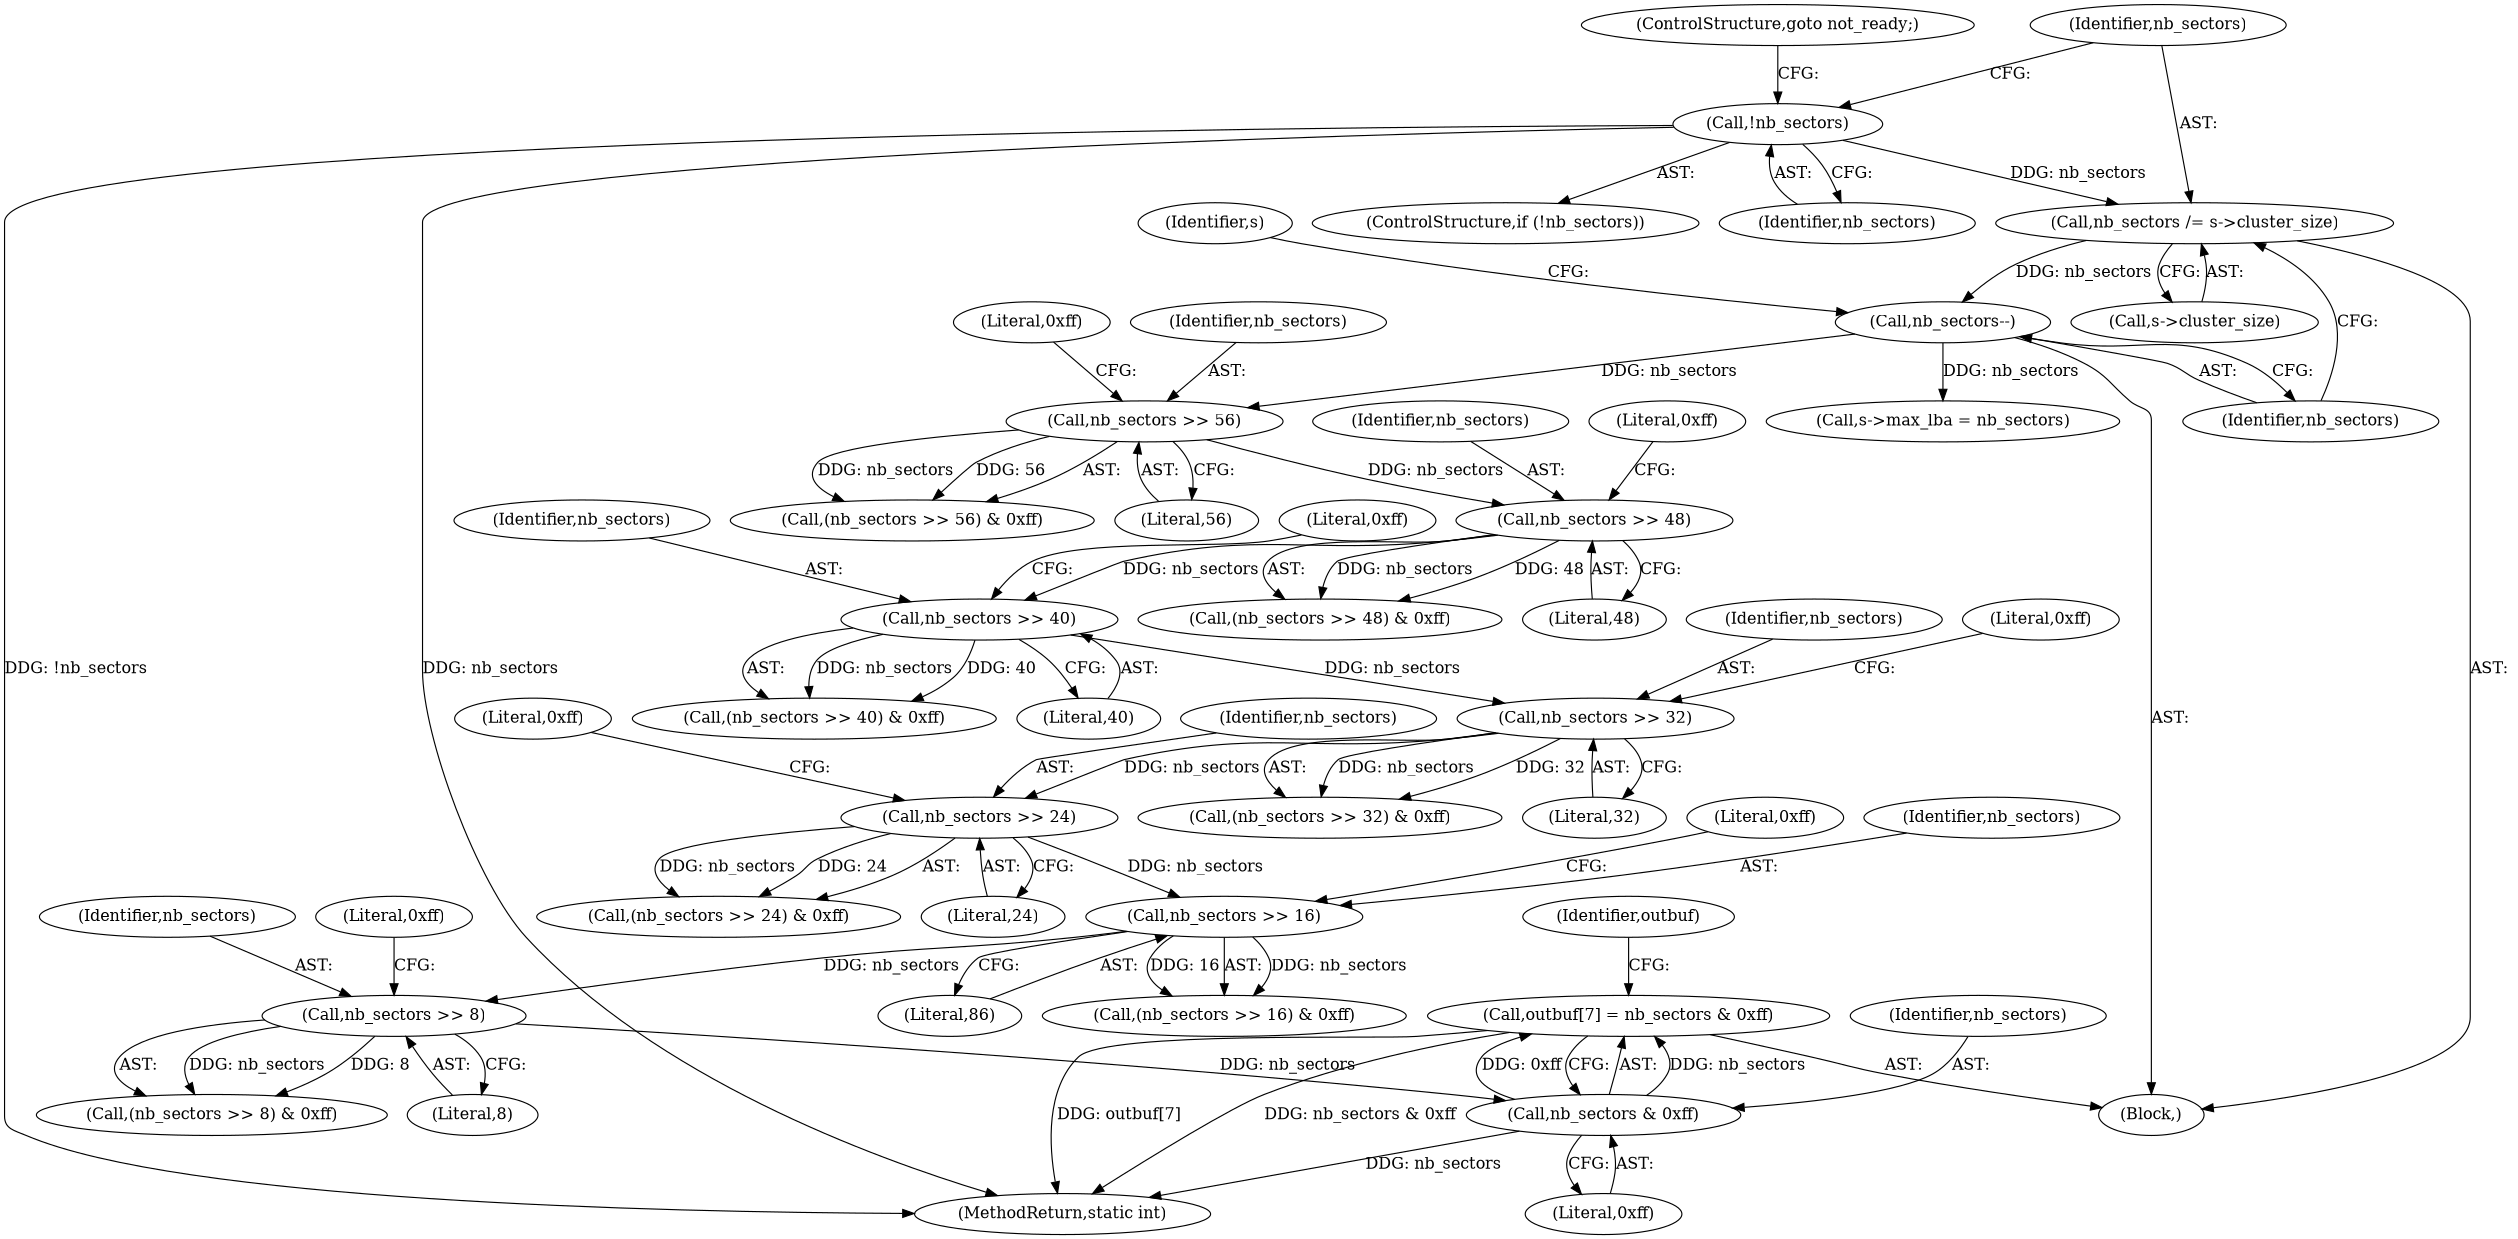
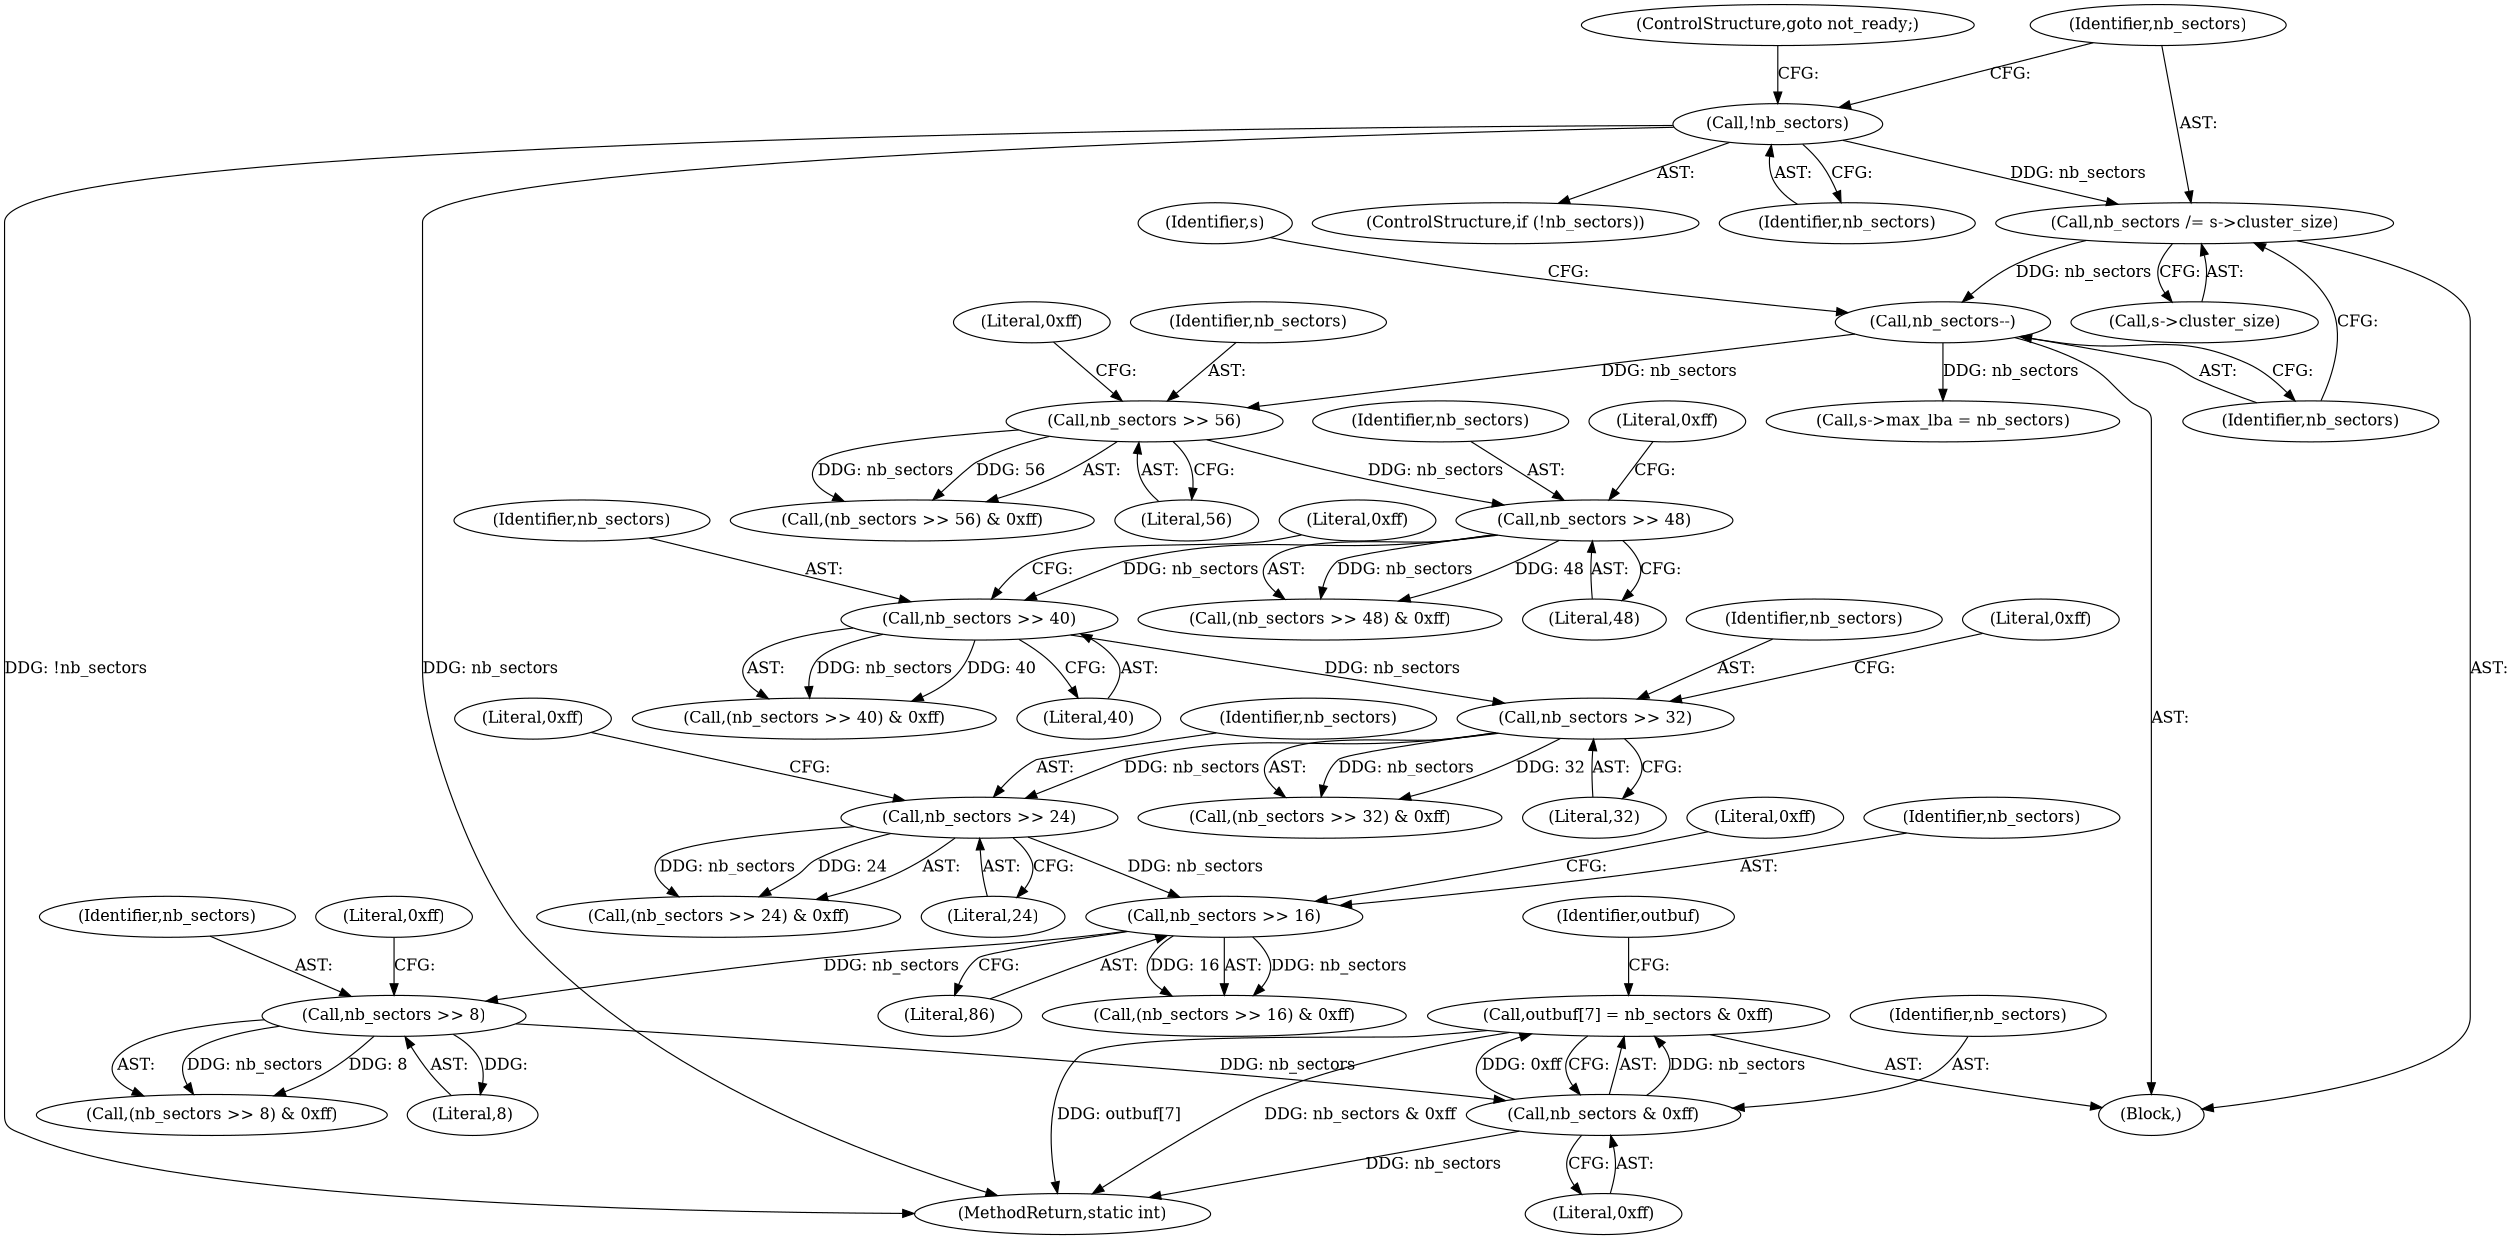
edge "(Call,nb_sectors >> 8)" -> "(Literal,8)": label "CFG: " -> "DDG: "
